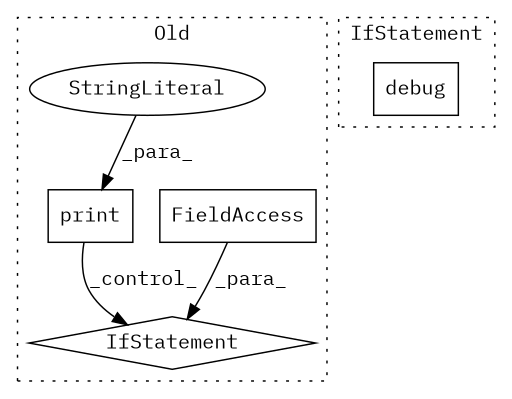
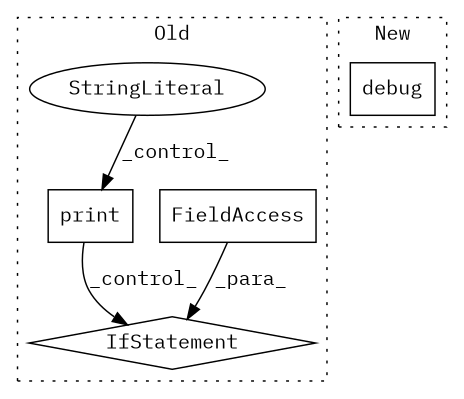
cluster "IfStatement": label "IfStatement" -> "New"
edge "StringLiteral" -> "print": label "_para_" -> "_control_"
